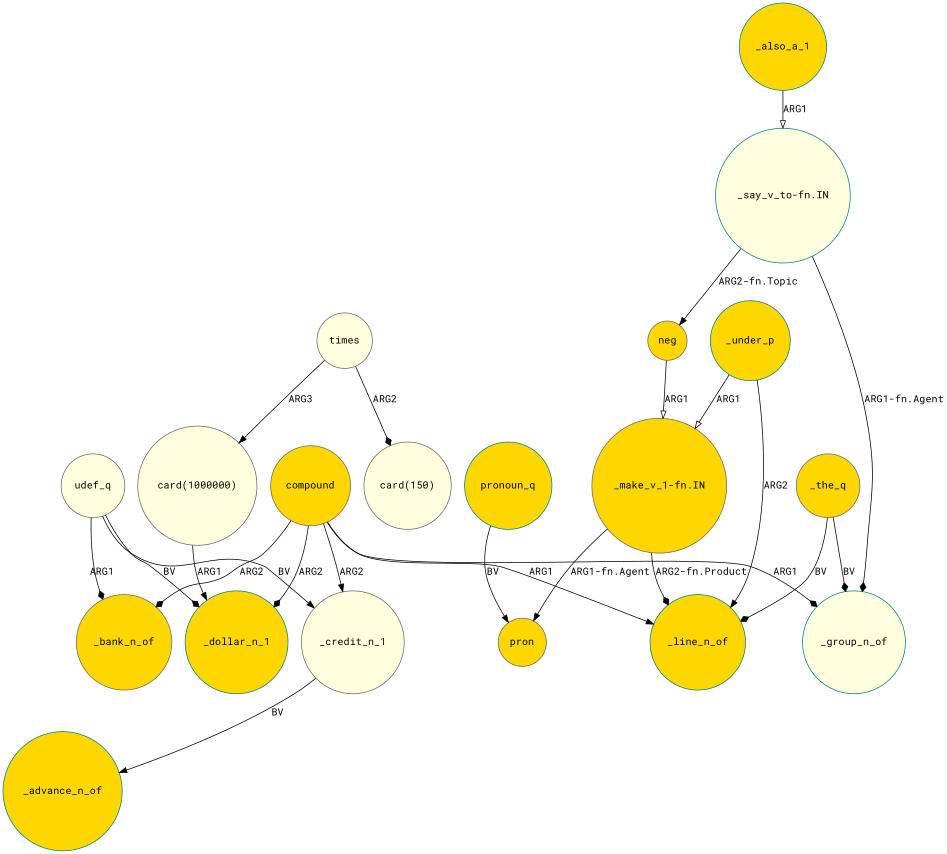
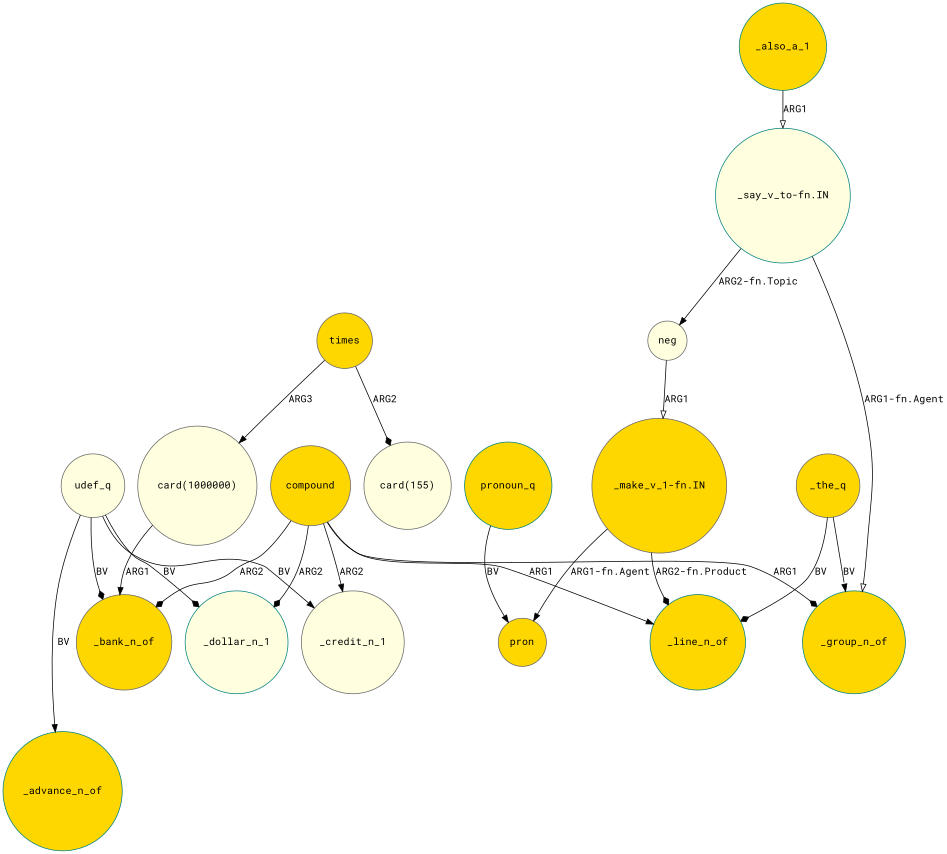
node "times": fillcolor lightyellow -> gold
node "neg": fillcolor gold -> lightyellow
node "_under_p": removed
edge "_say_v_to-fn.IN" -> "_group_n_of": arrowhead diamond -> onormal
node "card(150)": label "card(150)" -> "card(155)"
edge "_the_q" -> "_group_n_of": arrowhead diamond -> normal
edge "card(1000000)" -> "_dollar_n_1": now "card(1000000)" -> "_bank_n_of"
edge "udef_q" -> "_bank_n_of": label "ARG1" -> "BV"
node "_dollar_n_1": fillcolor gold -> lightyellow
node "_group_n_of": fillcolor lightyellow -> gold
edge "_credit_n_1" -> "_advance_n_of": now "udef_q" -> "_advance_n_of"
